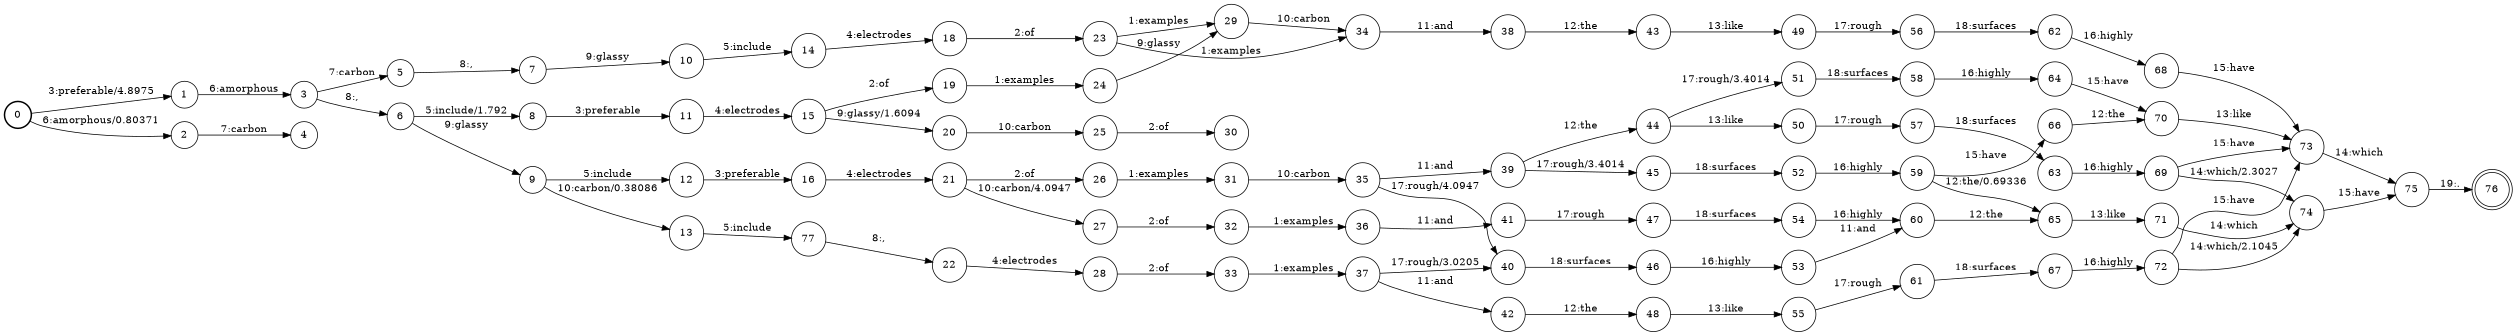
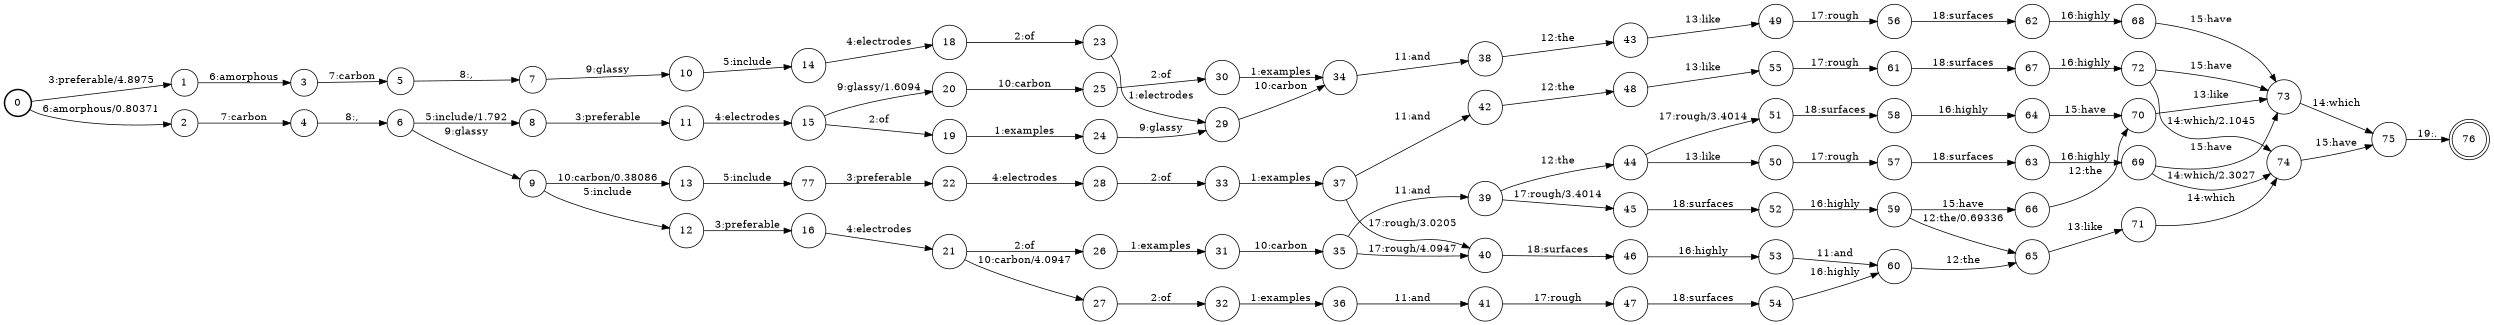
edge "23" -> "29": label "1:examples" -> "1:electrodes"
edge "23" -> "34": now "30" -> "34"
edge "3" -> "6": now "4" -> "6"
edge "77" -> "22": label "8:," -> "3:preferable"
